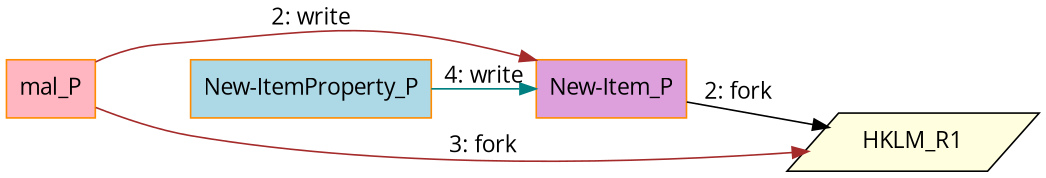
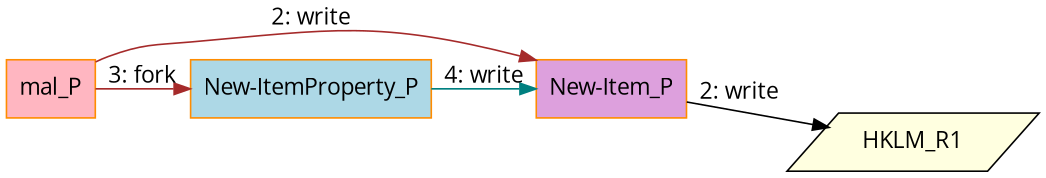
edge "New-Item_P" -> "HKLM_R1": label "2: fork" -> "2: write"
edge "mal_P" -> "HKLM_R1": now "mal_P" -> "New-ItemProperty_P"
